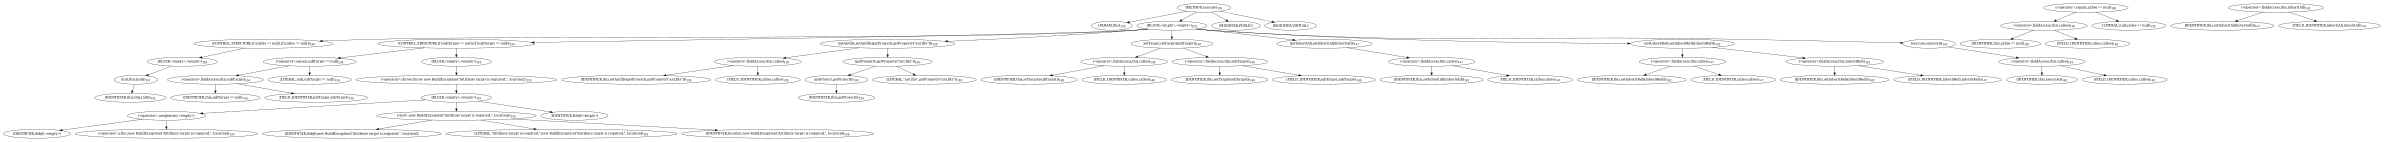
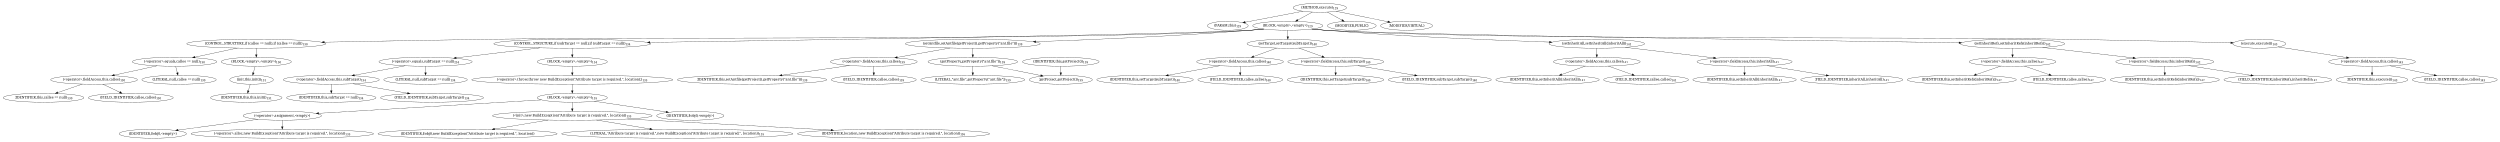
edge "(CONTROL_STRUCTURE,if (callee == null),if (callee == null))" -> "(<operator>.equals,callee == null)": added
edge "(setInheritAll,setInheritAll(inheritAll))" -> "(<operator>.fieldAccess,this.inheritAll)": added
edge "(getProject,getProject())" -> "(IDENTIFIER,this,getProject())": reversed
